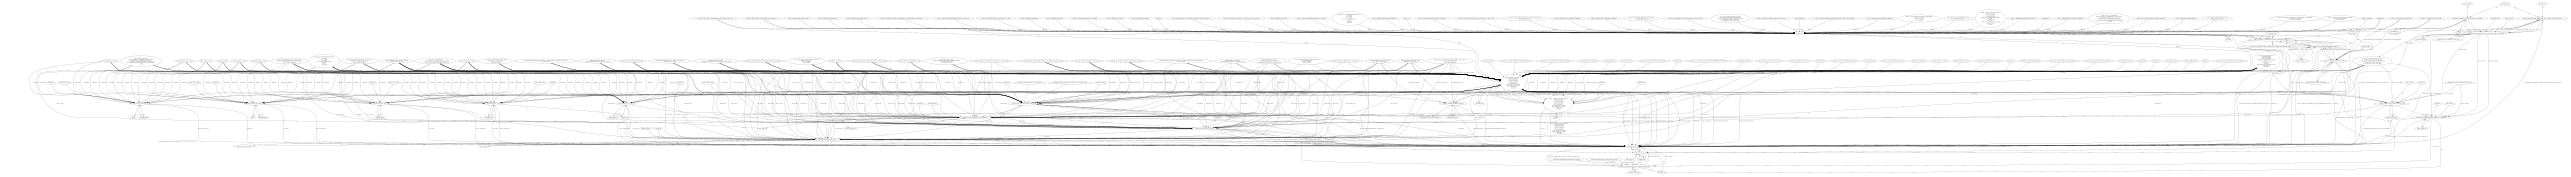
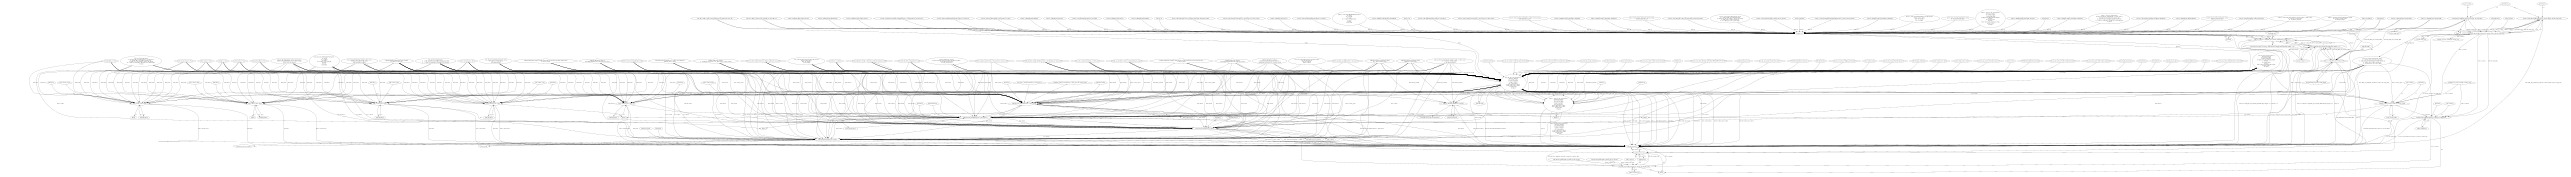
node "(Call,ret = copy_Realm(&anon_realm, &rep.crealm))": added
